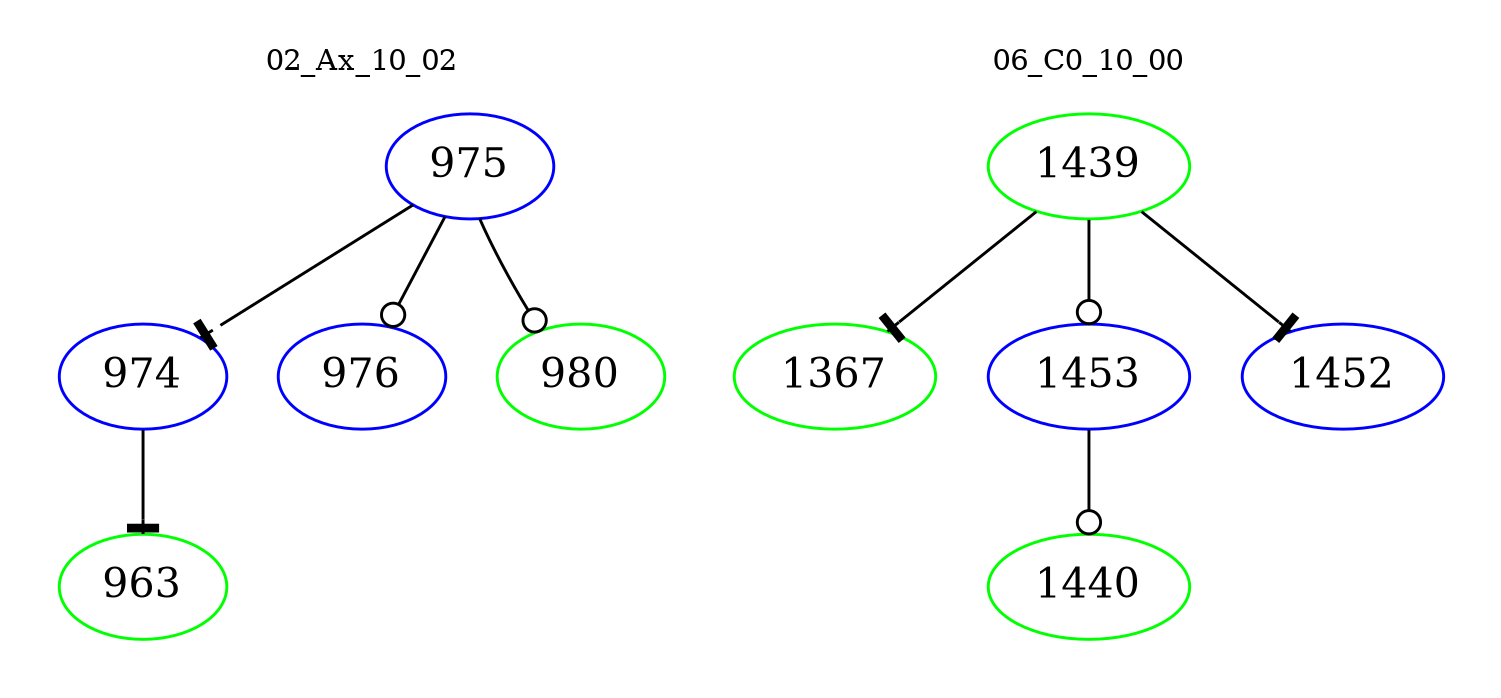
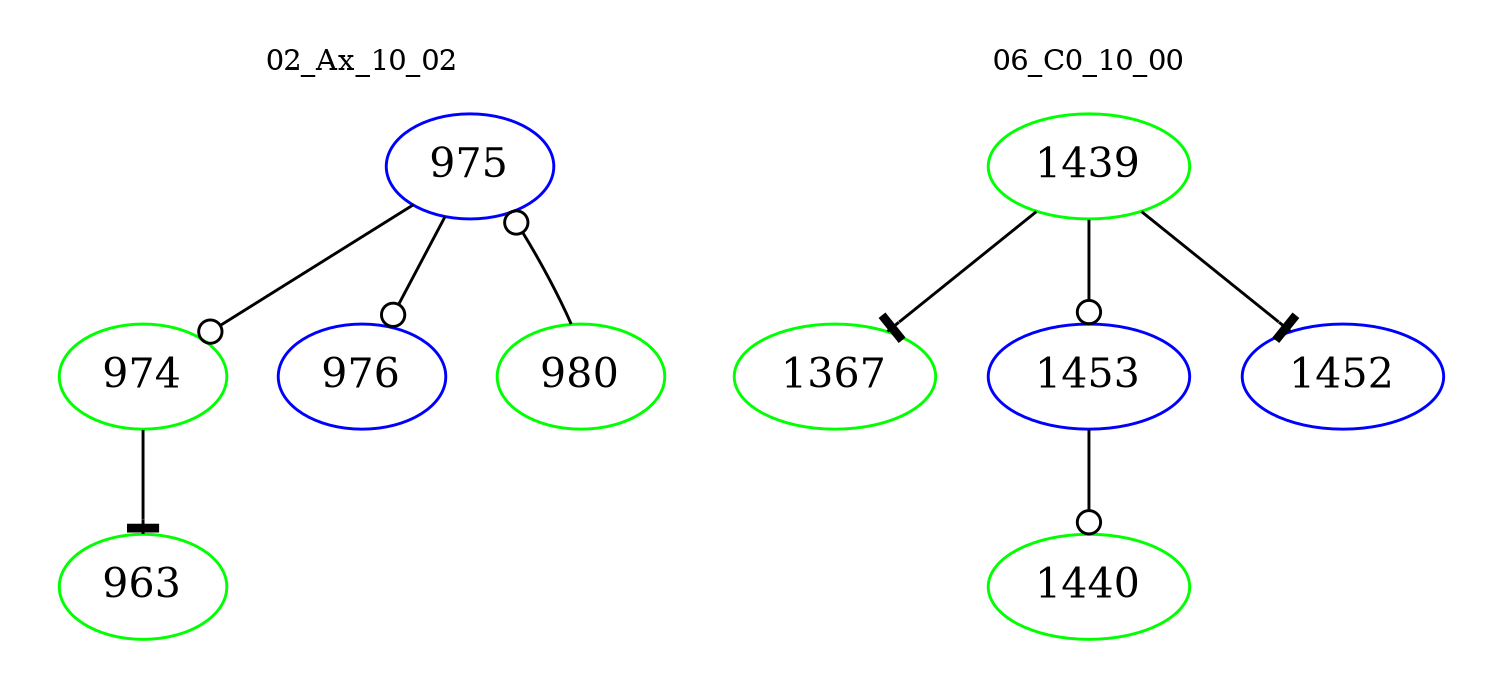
edge "975" -> "974": arrowhead tee -> odot
edge "975" -> "980": reversed
node "974": color blue -> green
